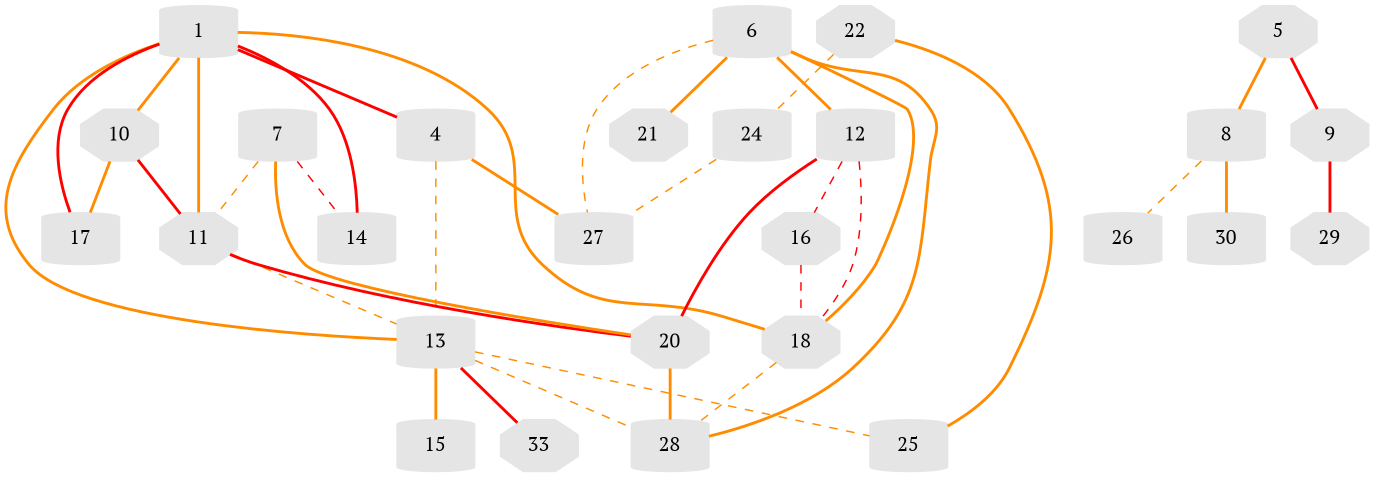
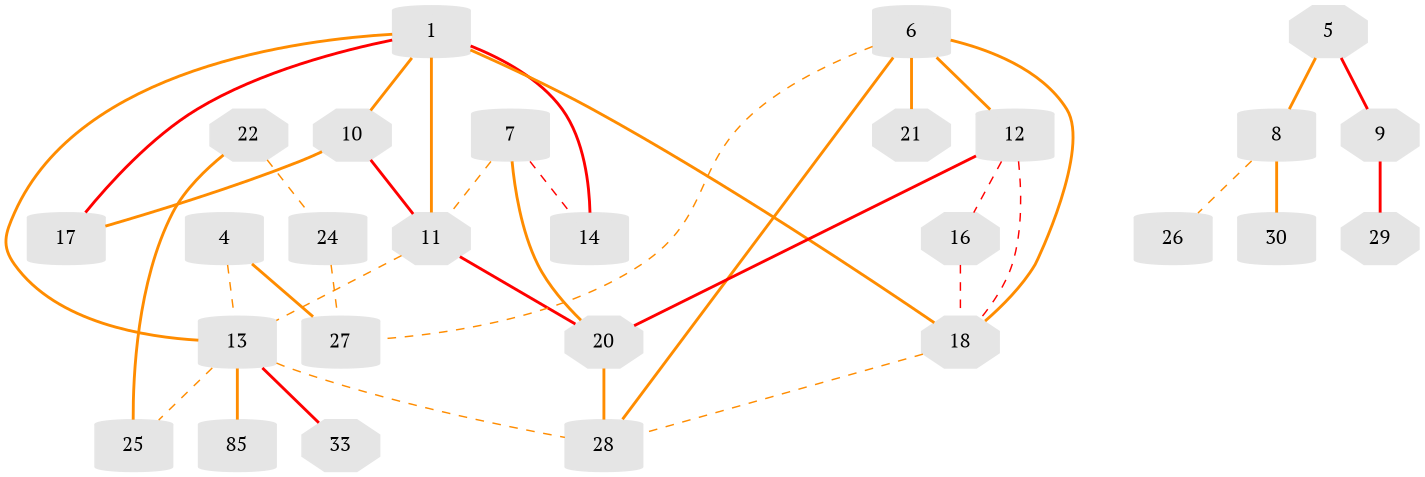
edge "1" -- "4": removed
node "15": label "15" -> "85"
